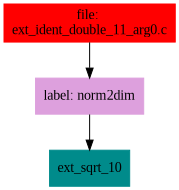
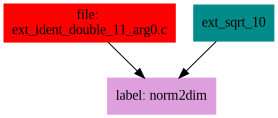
edge "label: norm2dim" -> "ext_sqrt_10": reversed
